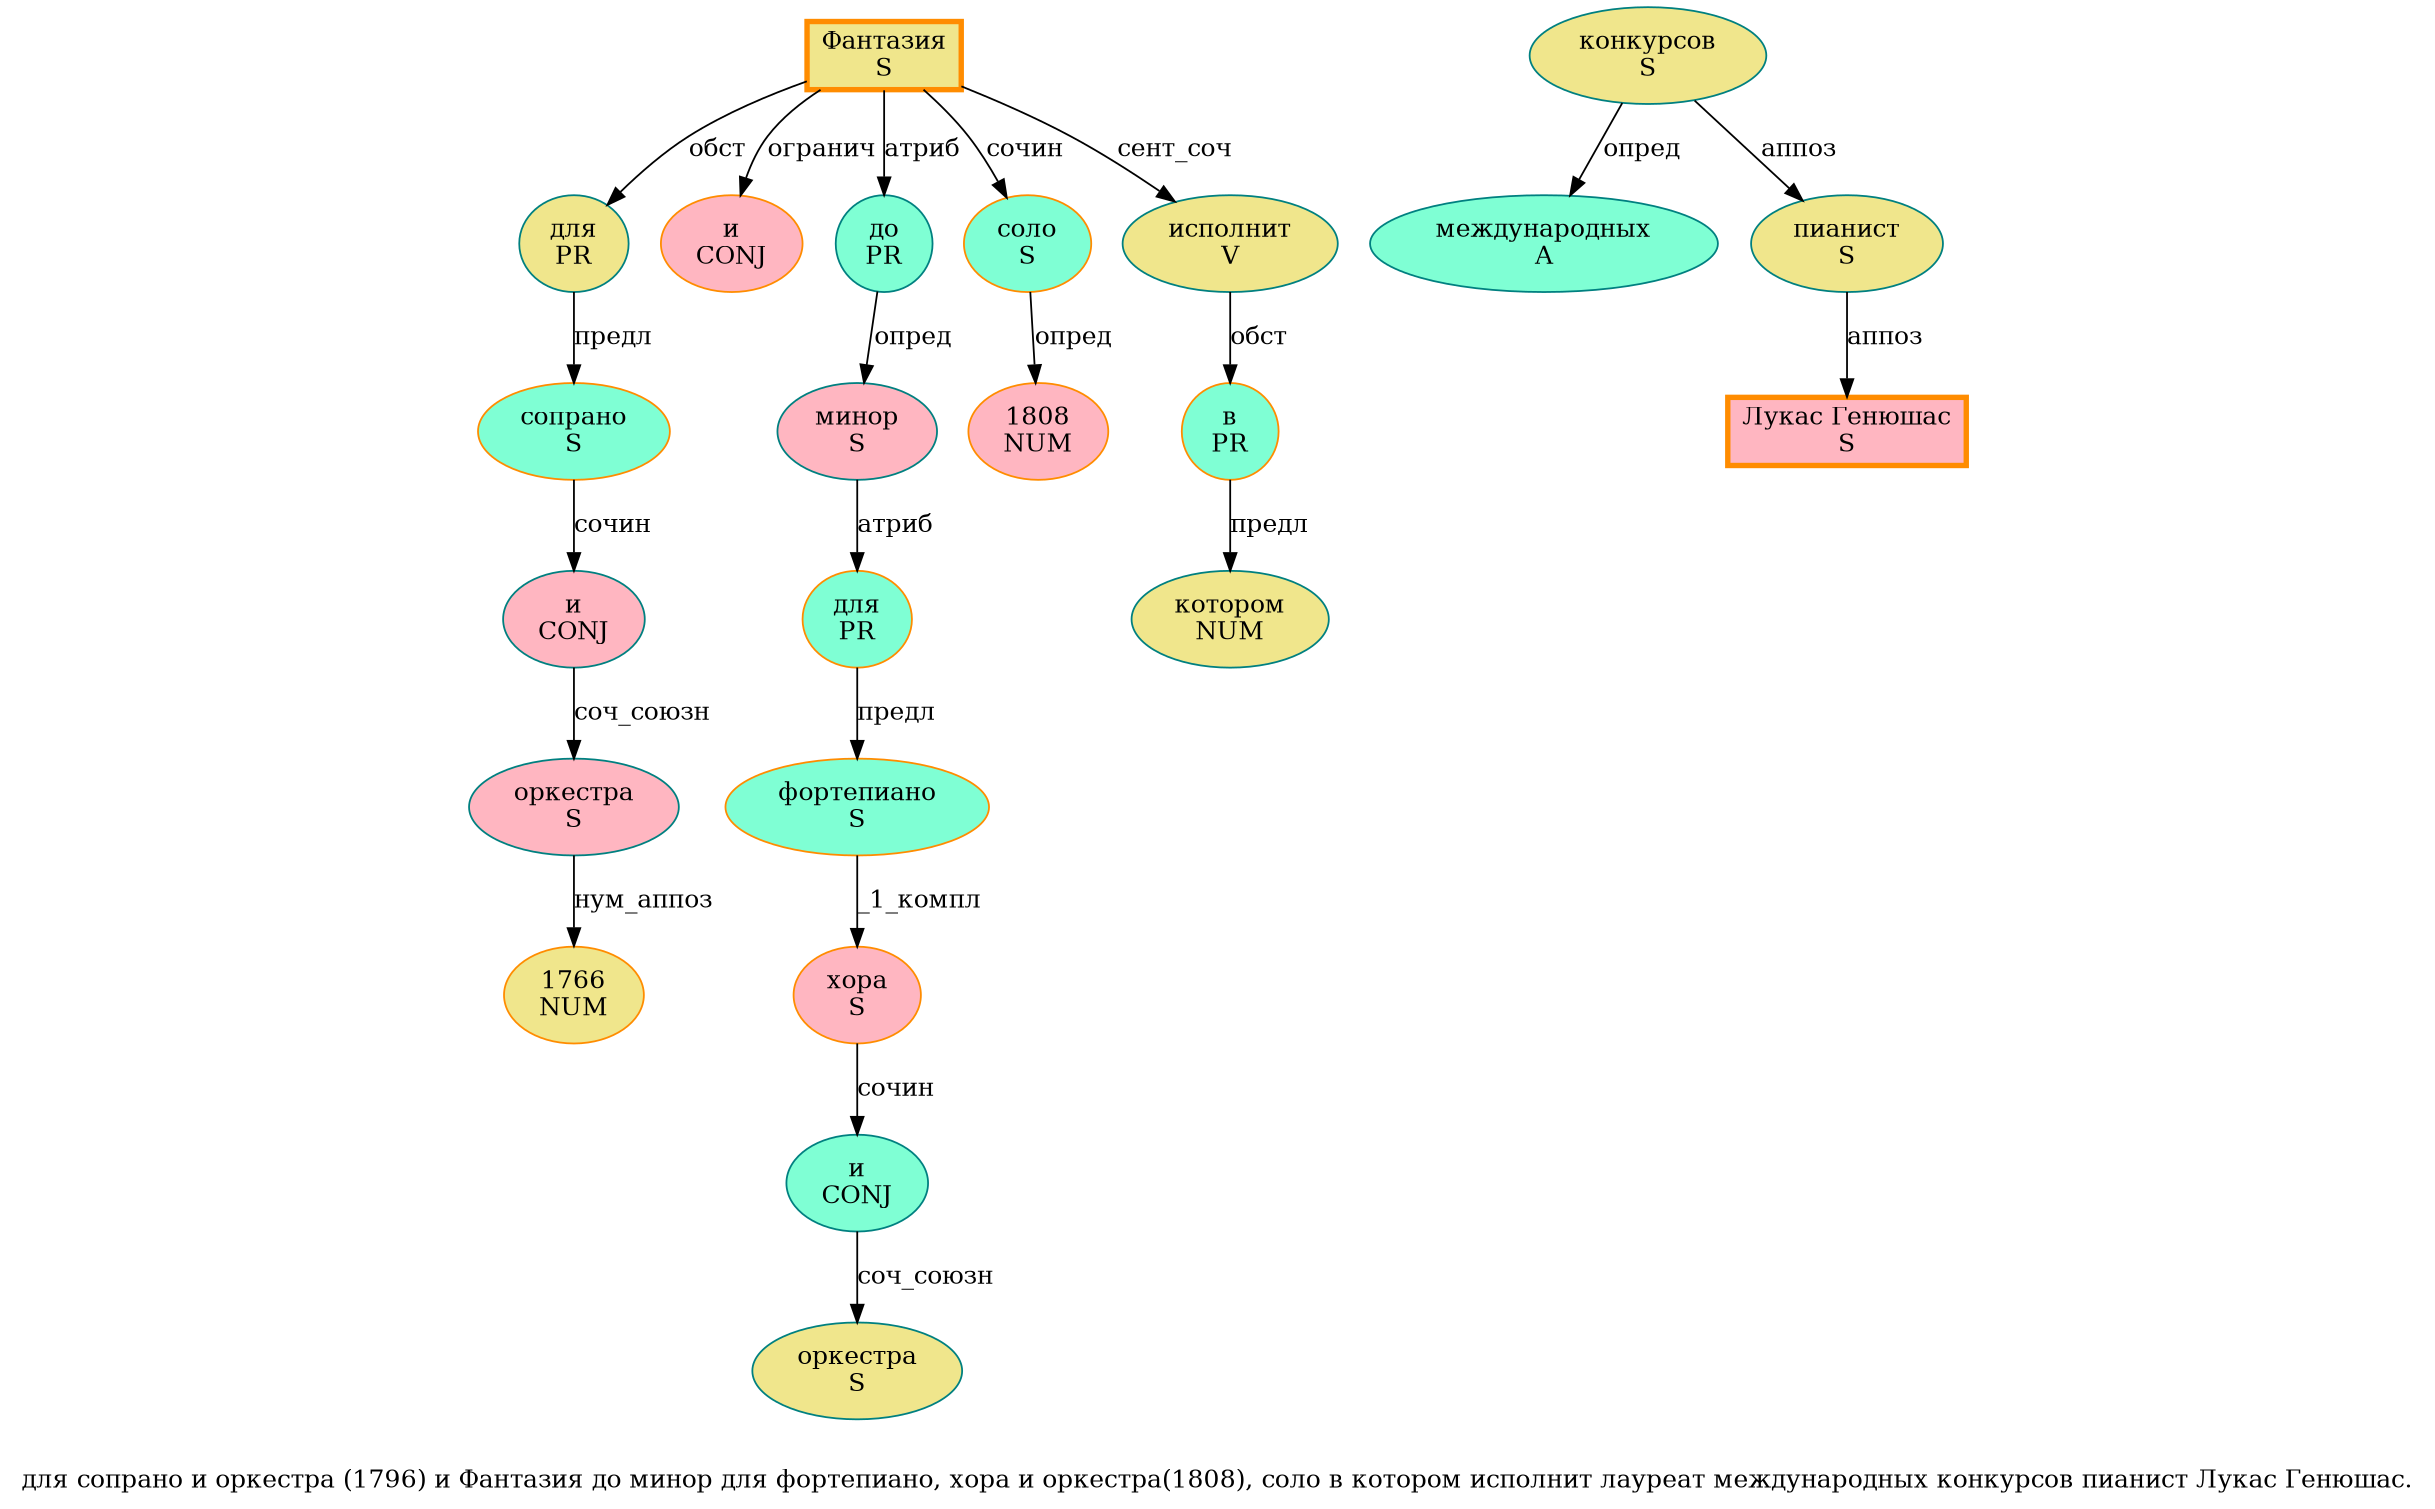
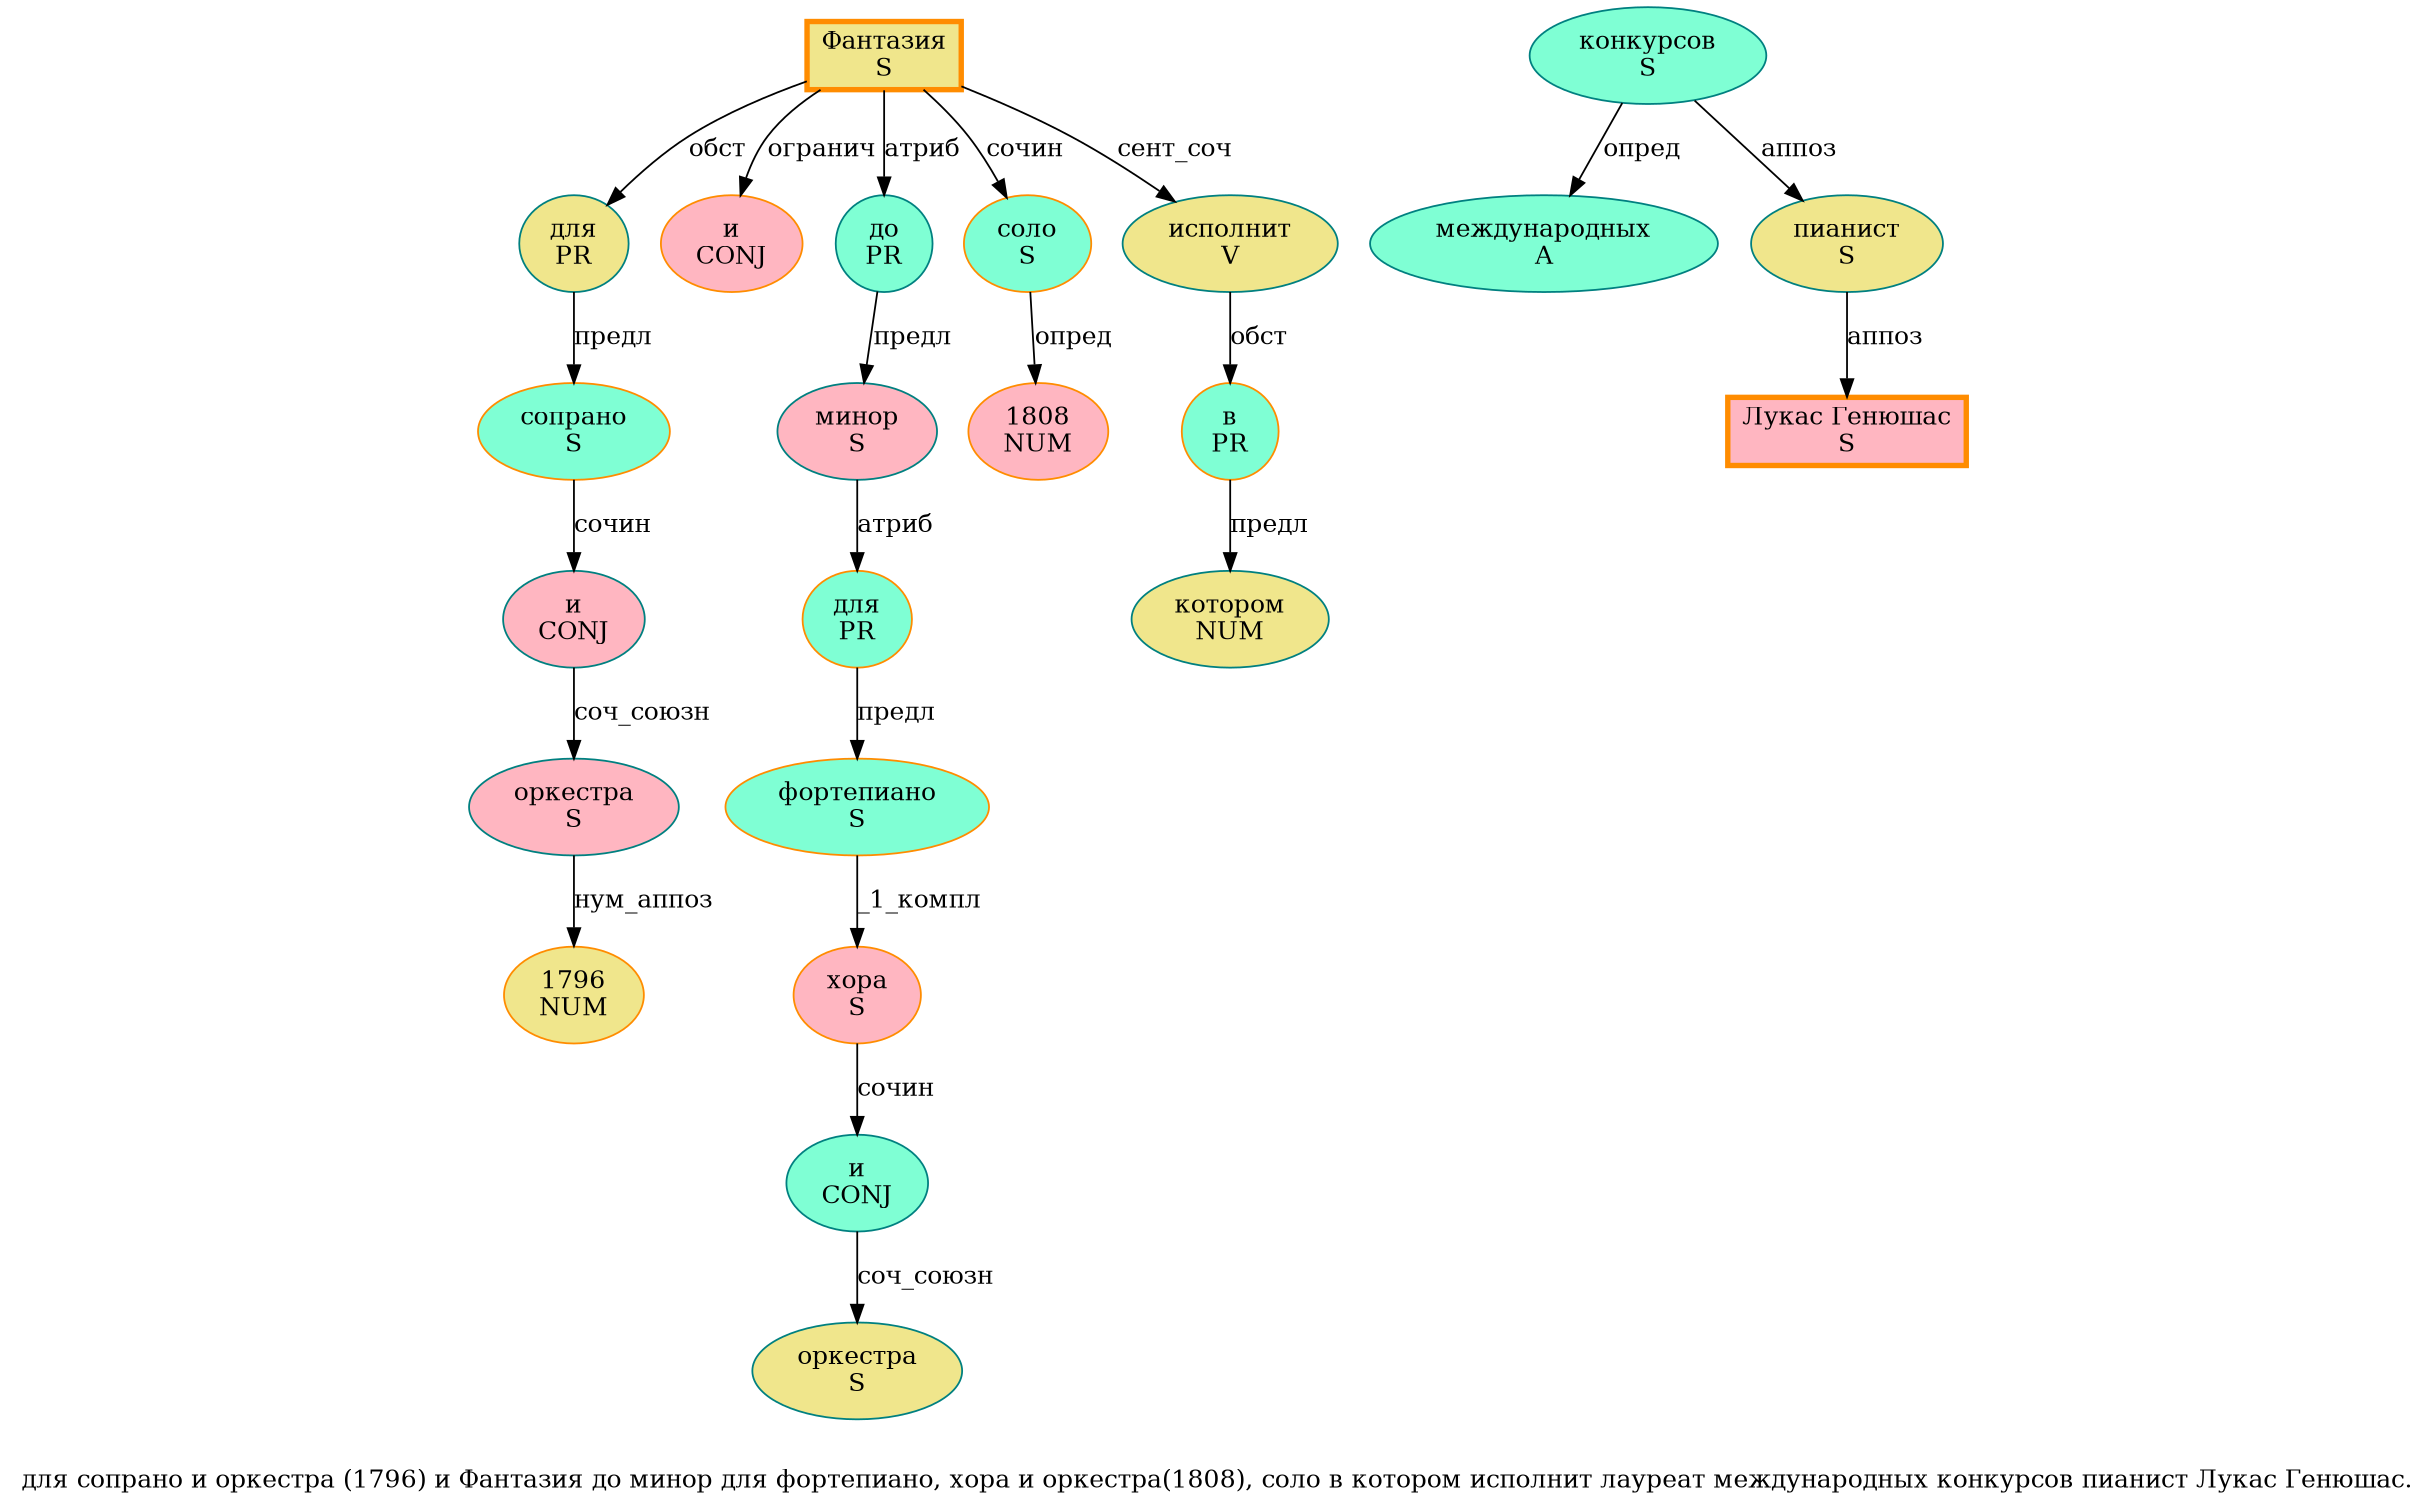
node "конкурсов S": fillcolor khaki -> aquamarine
edge "до PR" -> "минор S": label "опред" -> "предл"
node "1766 NUM": label "1766 NUM" -> "1796 NUM"
